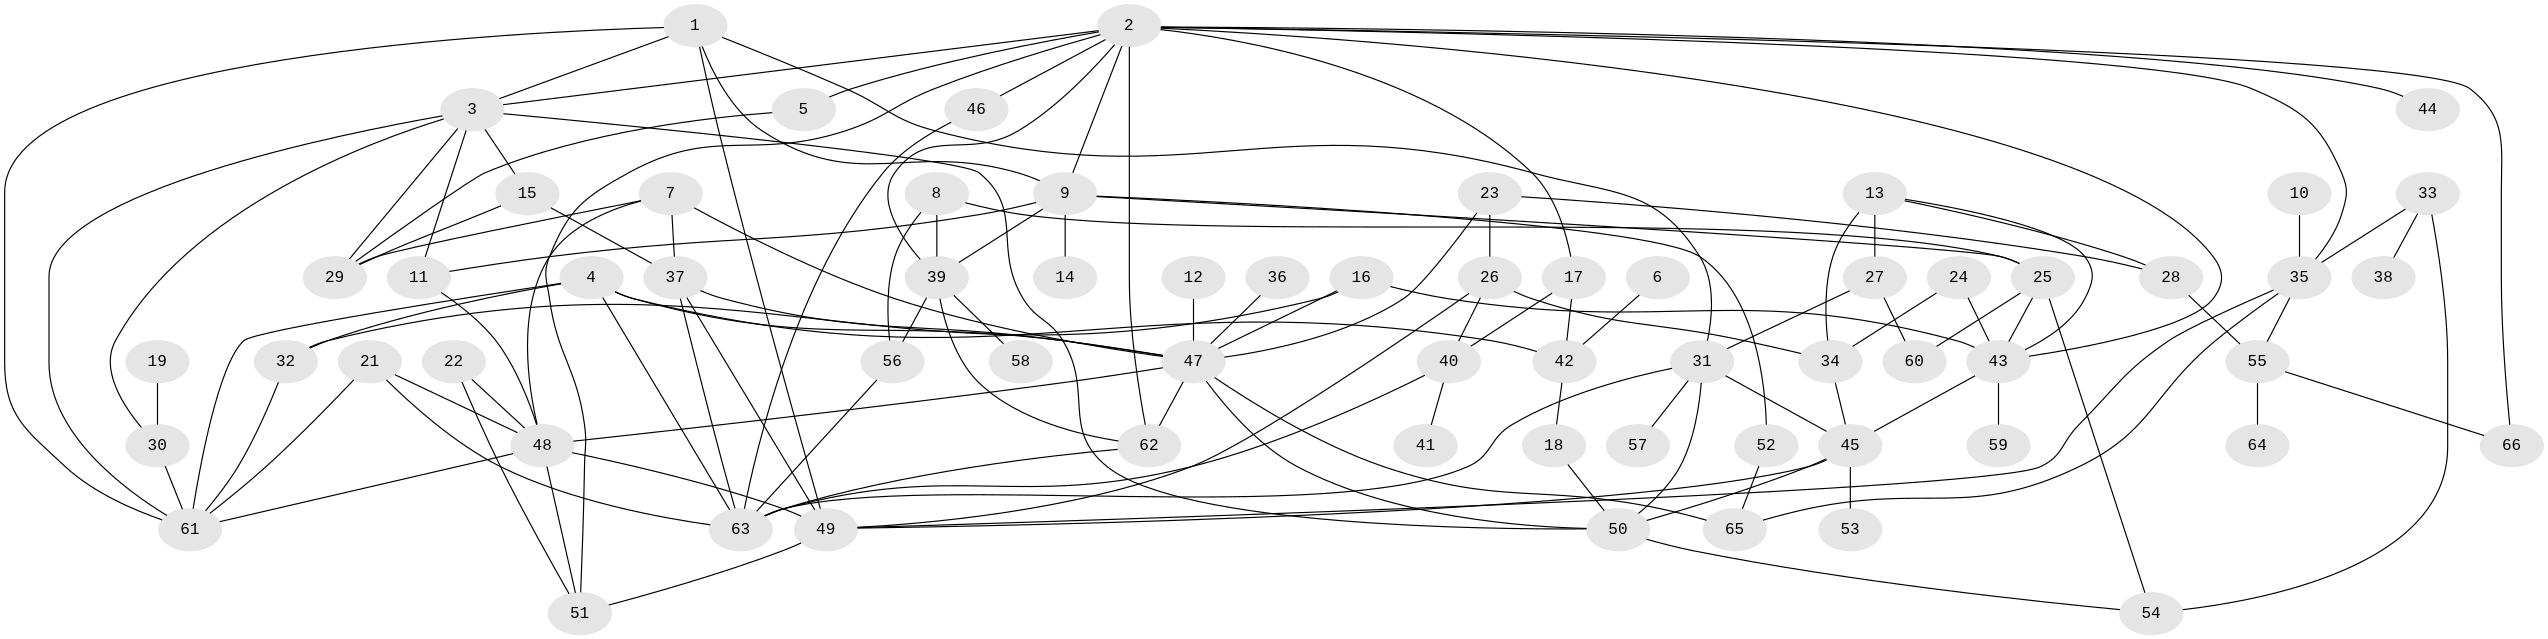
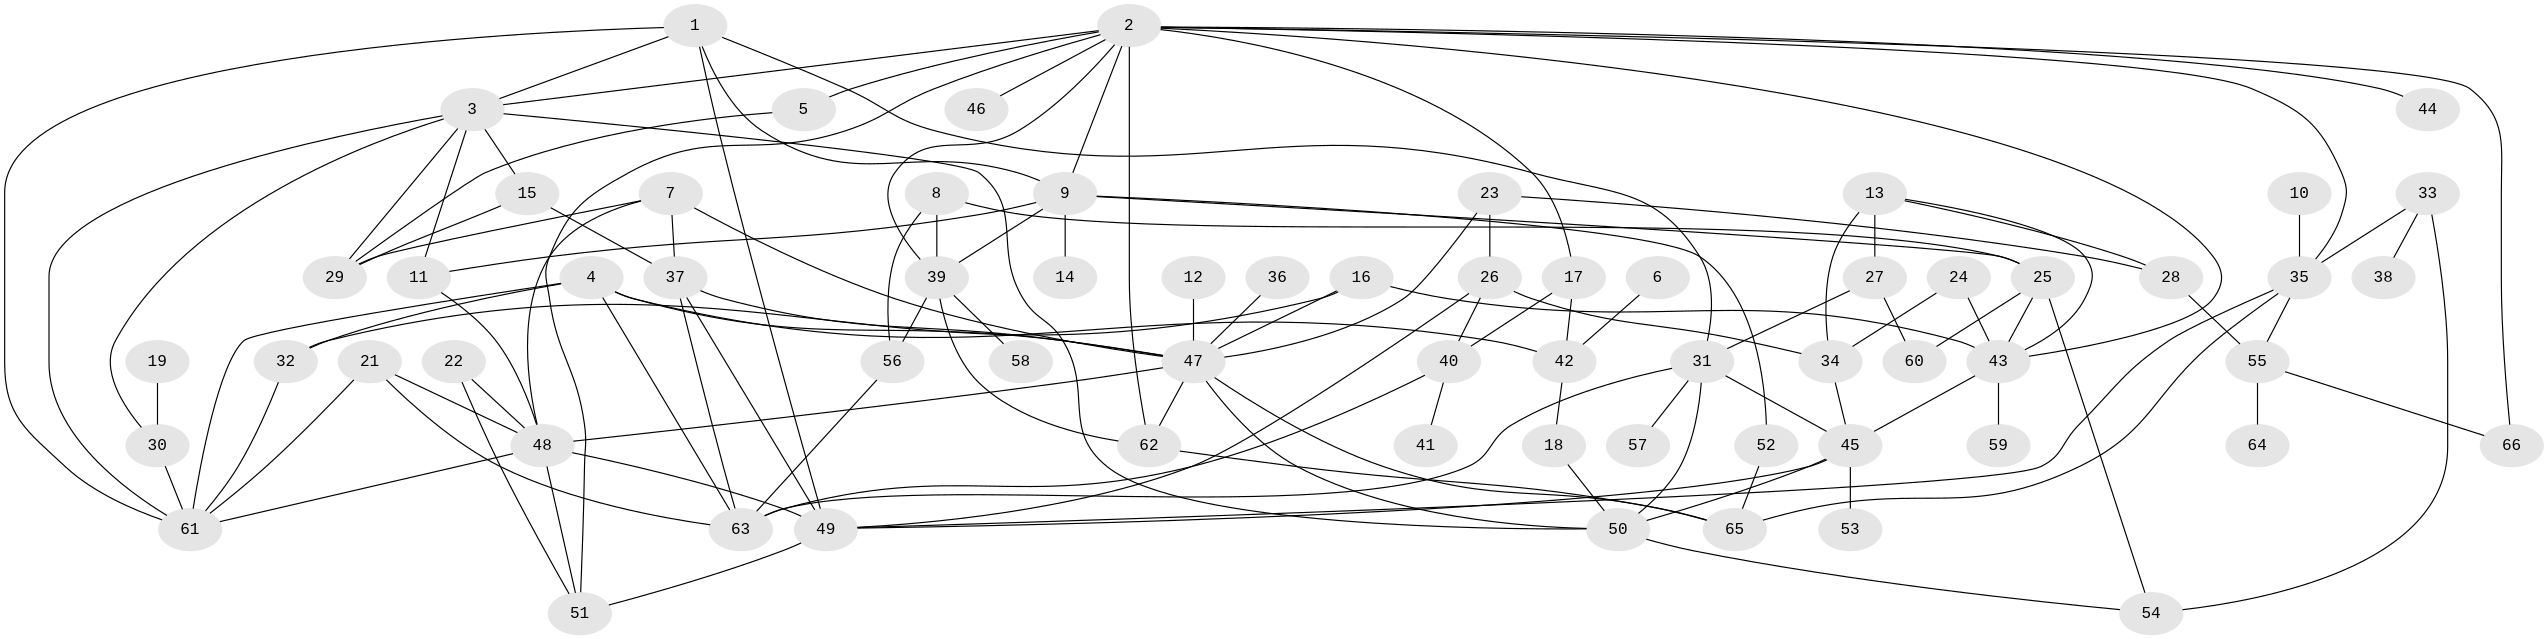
edge "46" -- "63": removed
edge "62" -- "63": now "62" -- "65"
